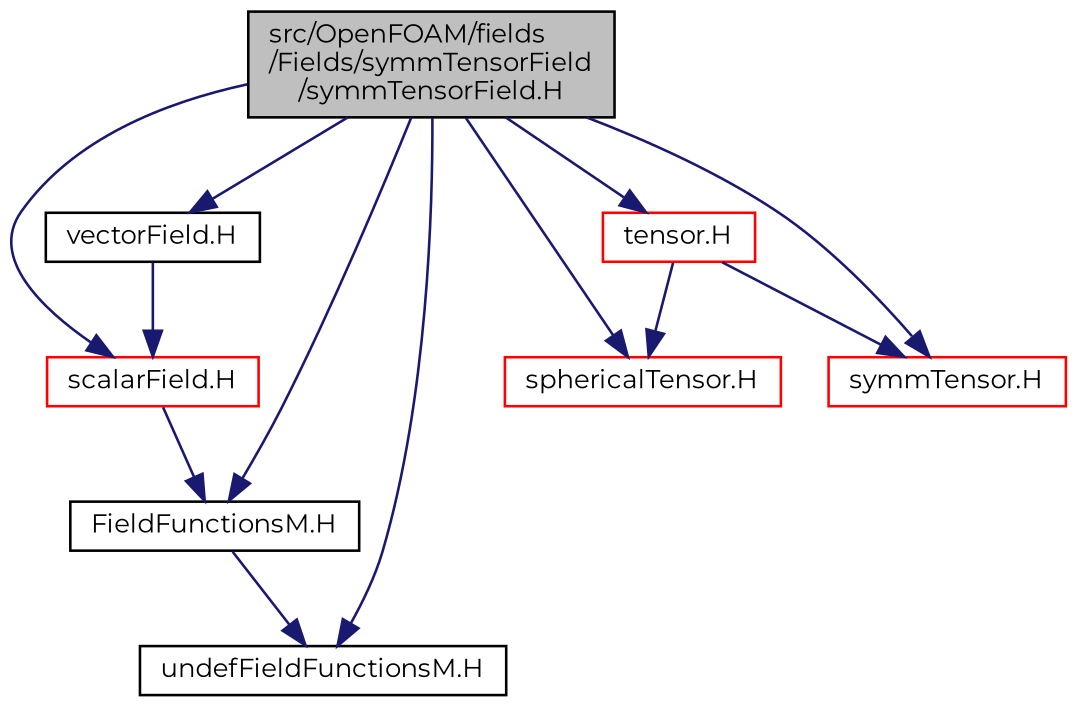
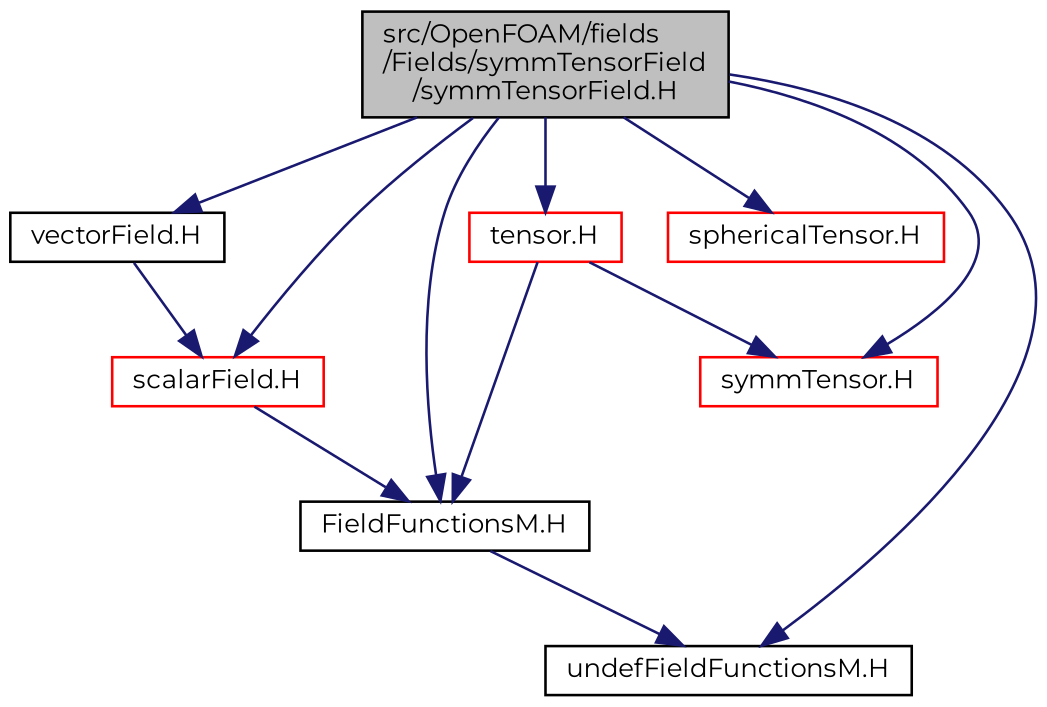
edge "tensor.H" -> "sphericalTensor.H": now "tensor.H" -> "FieldFunctionsM.H"
